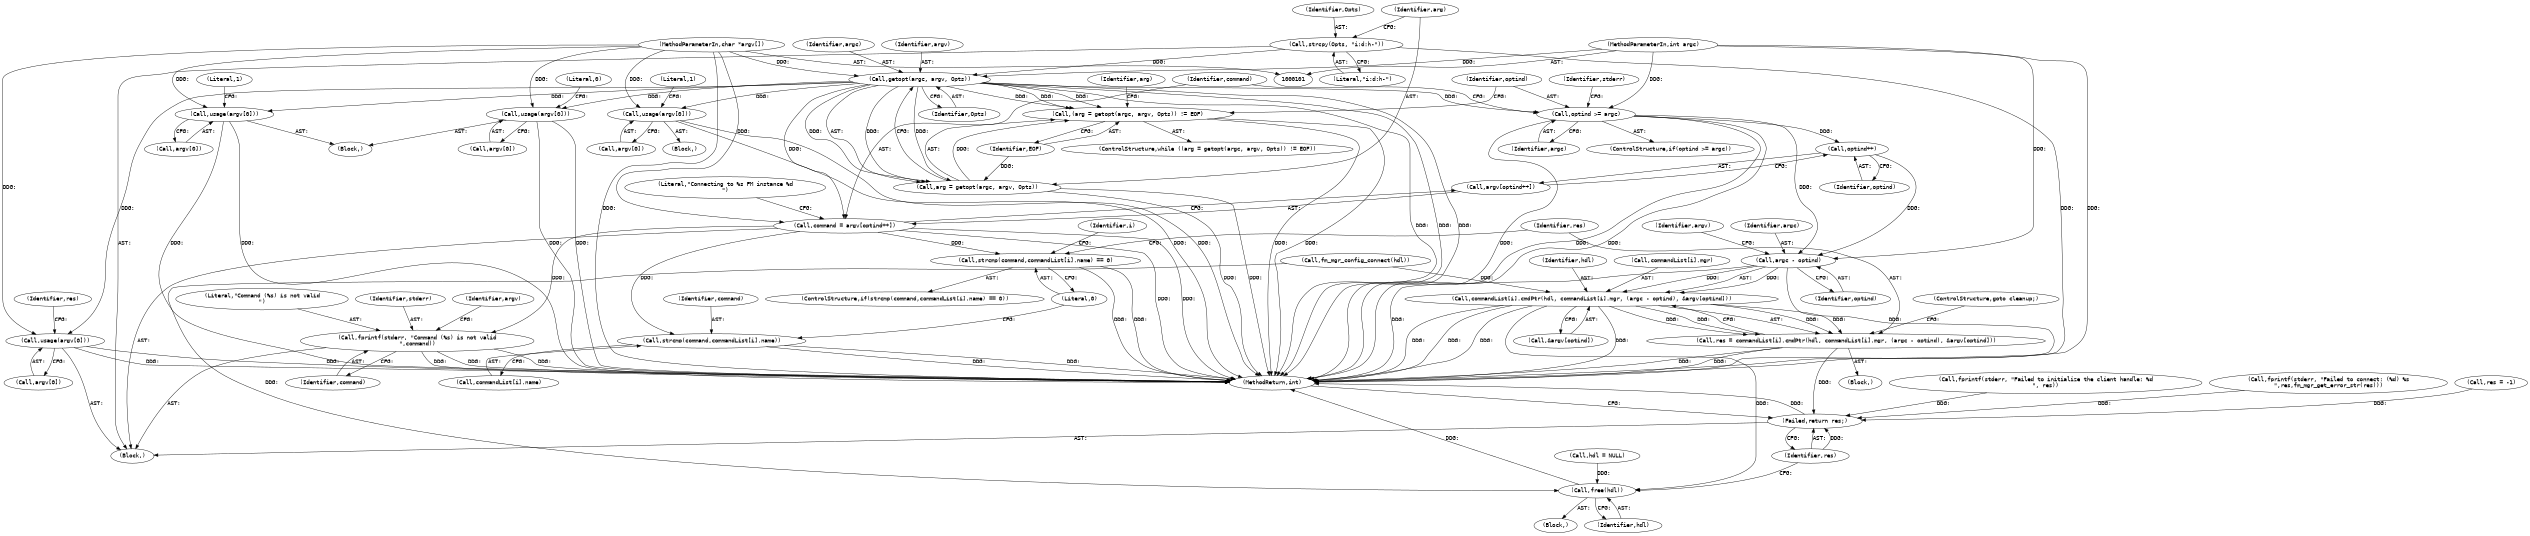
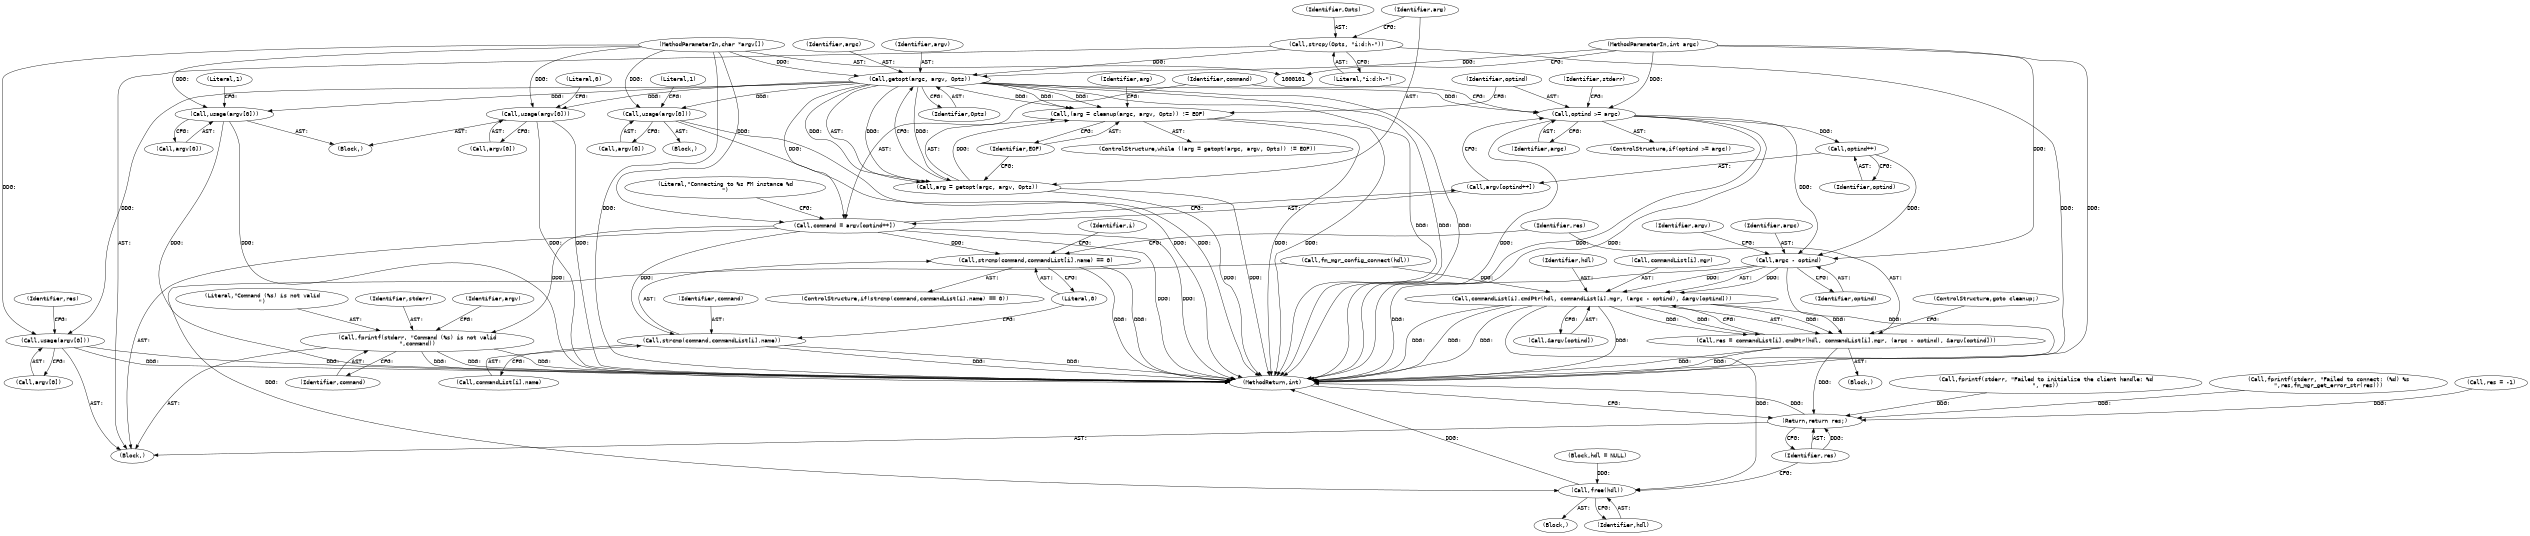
edge "(MethodParameterIn,int argc)" -> "1000101": label "AST: " -> "CFG: "
node "(Call,(arg = getopt(argc, argv, Opts)) != EOF)": label "(Call,(arg = getopt(argc, argv, Opts)) != EOF)" -> "(Call,(arg = cleanup(argc, argv, Opts)) != EOF)"
edge "(Identifier,EOF)" -> "(Call,arg = getopt(argc, argv, Opts))": label "DDG: " -> "CFG: "
edge "(Call,argv[optind++])" -> "(Call,optind++)": now "(Call,argv[optind++])" -> "(Call,optind >= argc)"
edge "(Call,strcmp(command,commandList[i].name))" -> "(Call,strcmp(command,commandList[i].name) == 0)": added, label "AST:"
node "(Failed,return res;)": label "(Failed,return res;)" -> "(Return,return res;)"
node "(Call,hdl = NULL)": label "(Call,hdl = NULL)" -> "(Block,hdl = NULL)"
